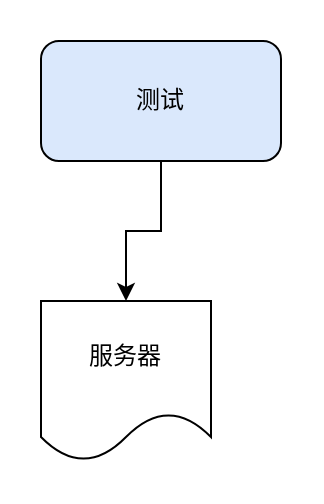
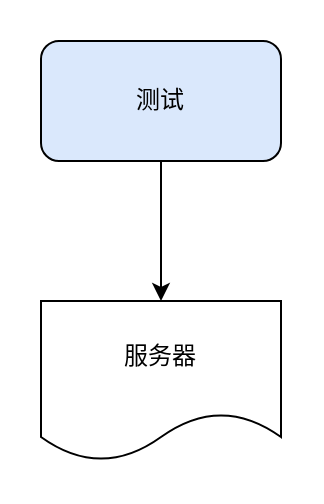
node "服务器": size 170x160 -> 240x160
